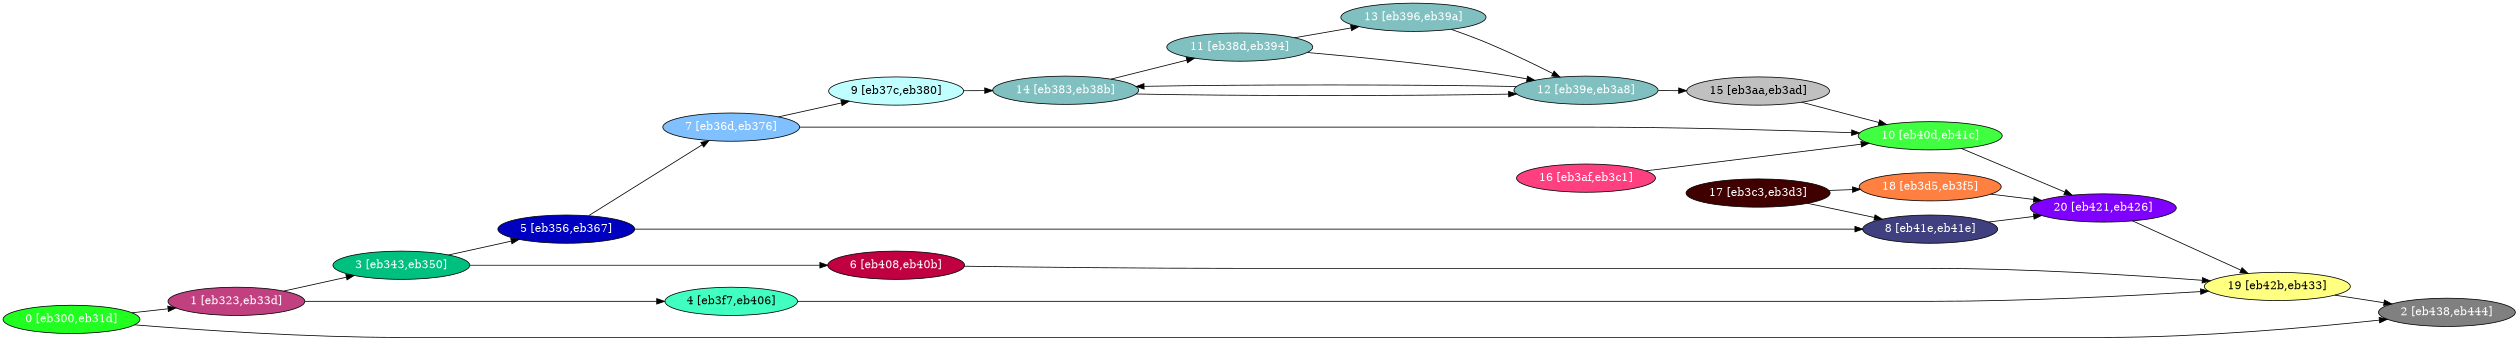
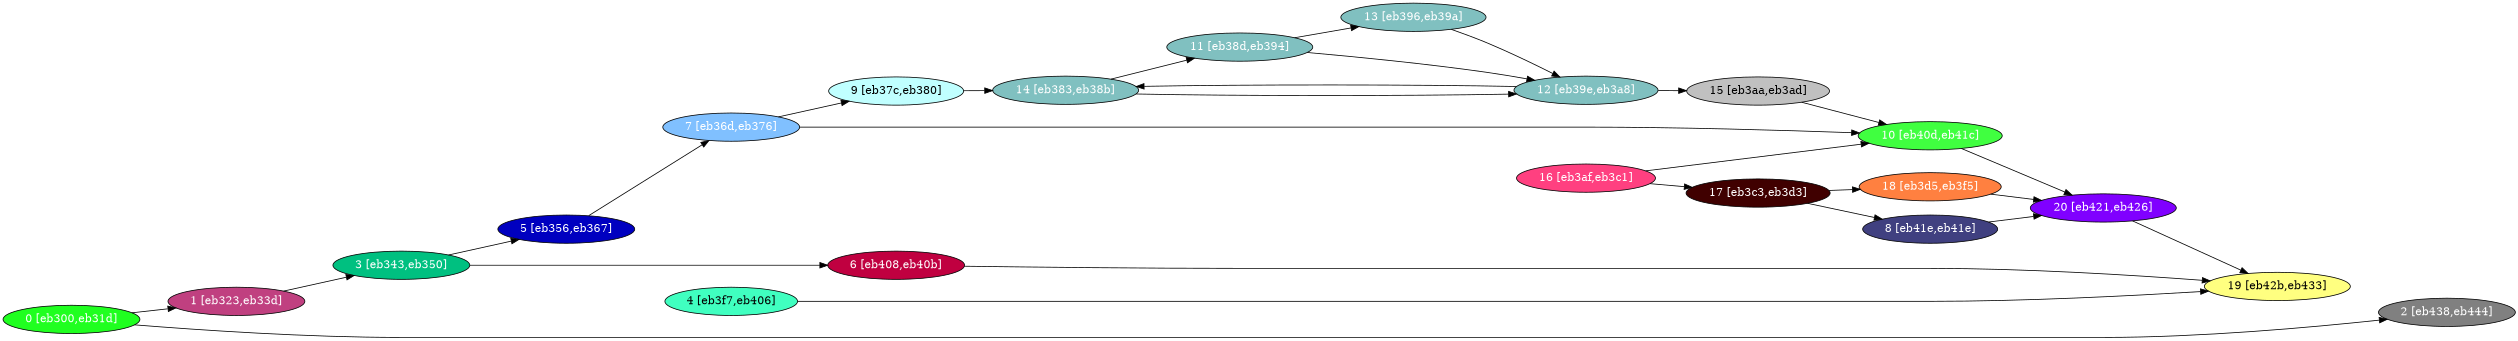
edge "16 [eb3af,eb3c1]" -> "17 [eb3c3,eb3d3]": added
edge "5 [eb356,eb367]" -> "8 [eb41e,eb41e]": removed
edge "19 [eb42b,eb433]" -> "2 [eb438,eb444]": removed
edge "1 [eb323,eb33d]" -> "4 [eb3f7,eb406]": removed
